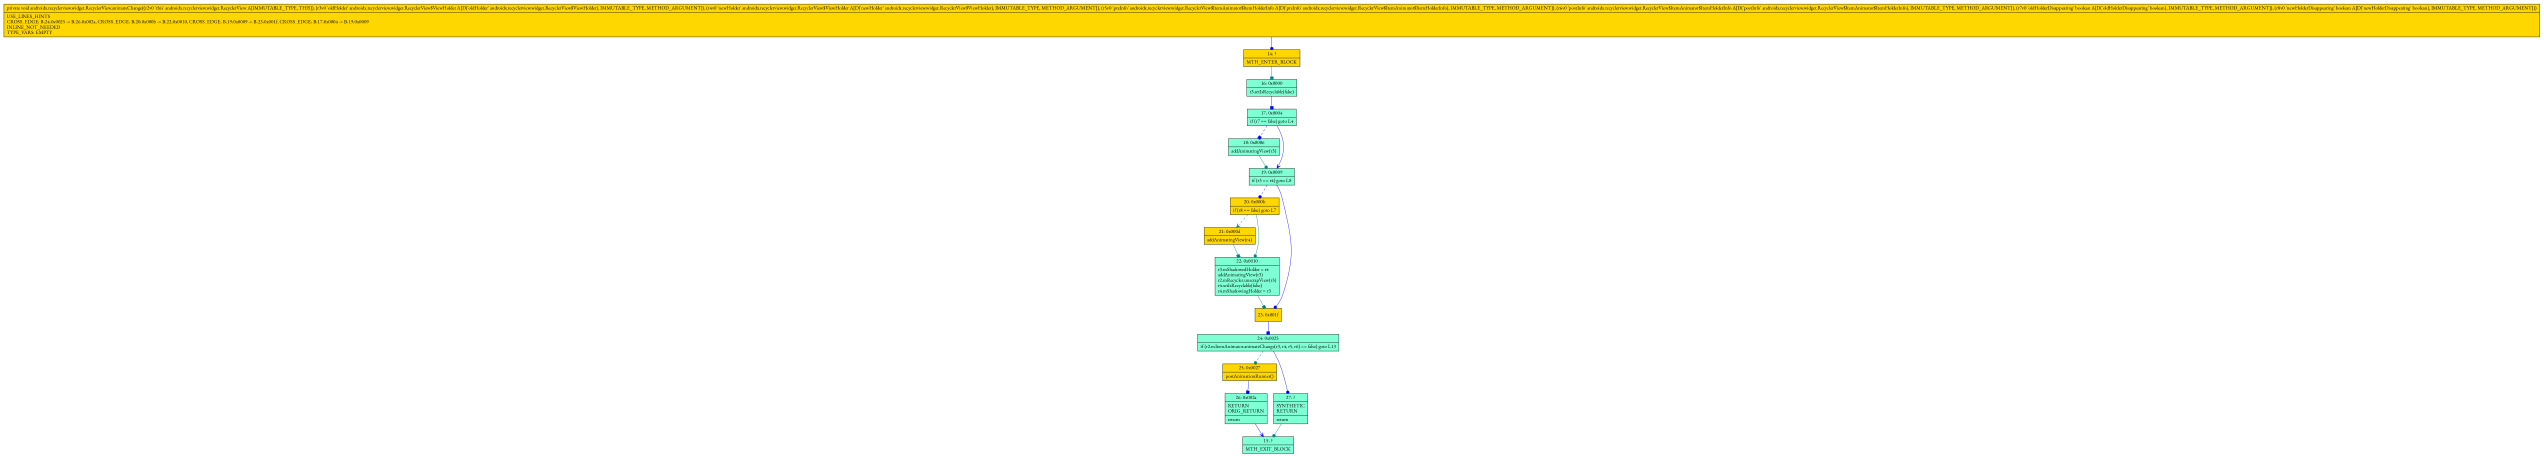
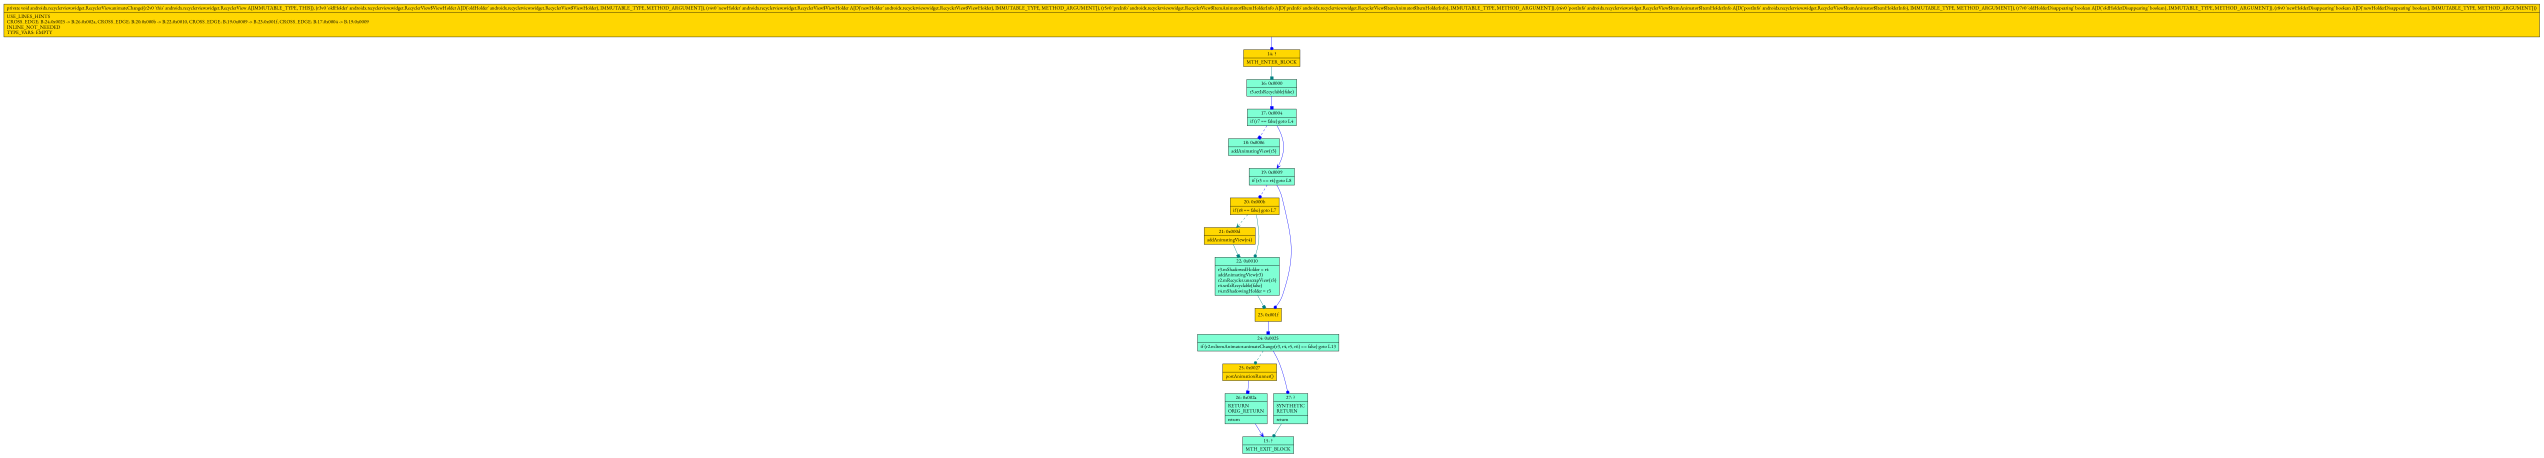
edge "18: 0x0006" -> "19: 0x0009": removed
